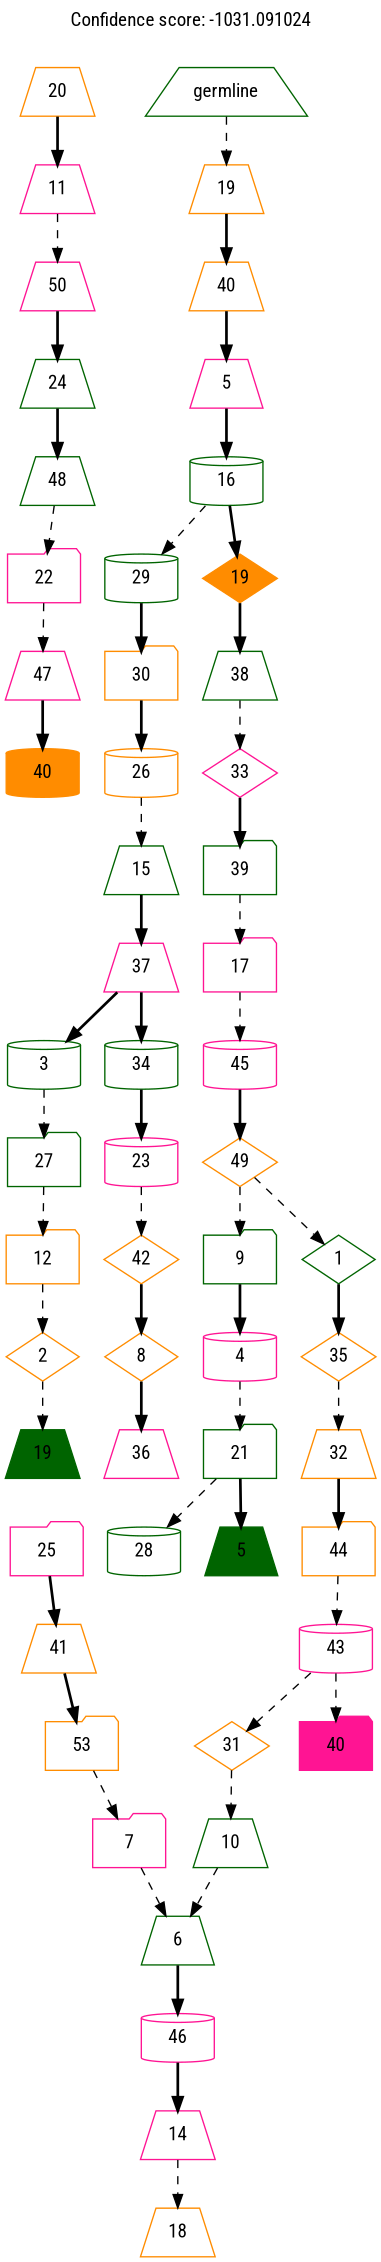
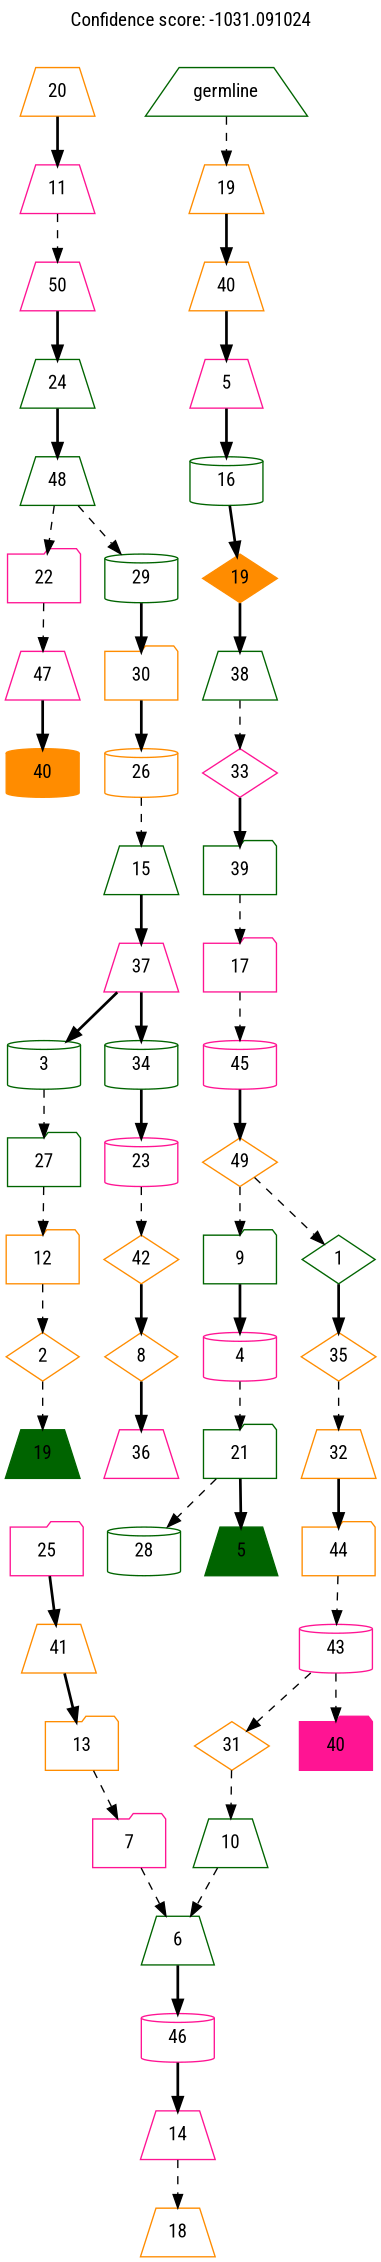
edge "16" -> "29": now "48" -> "29"
node "53": label "53" -> "13"
